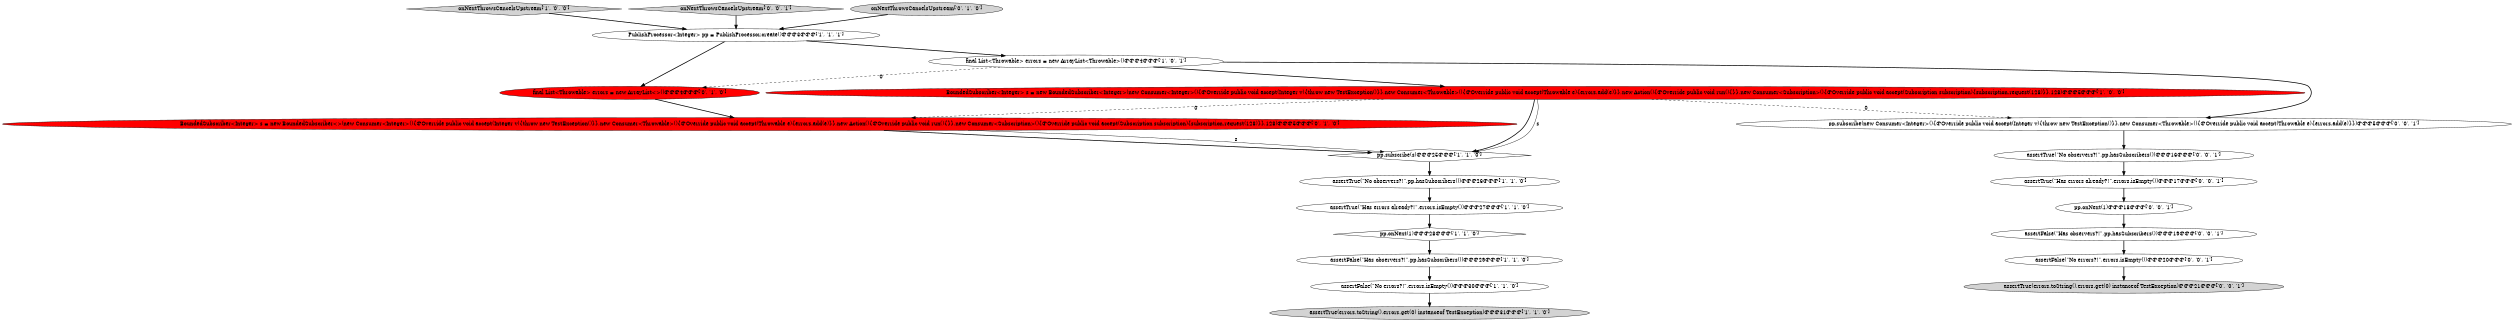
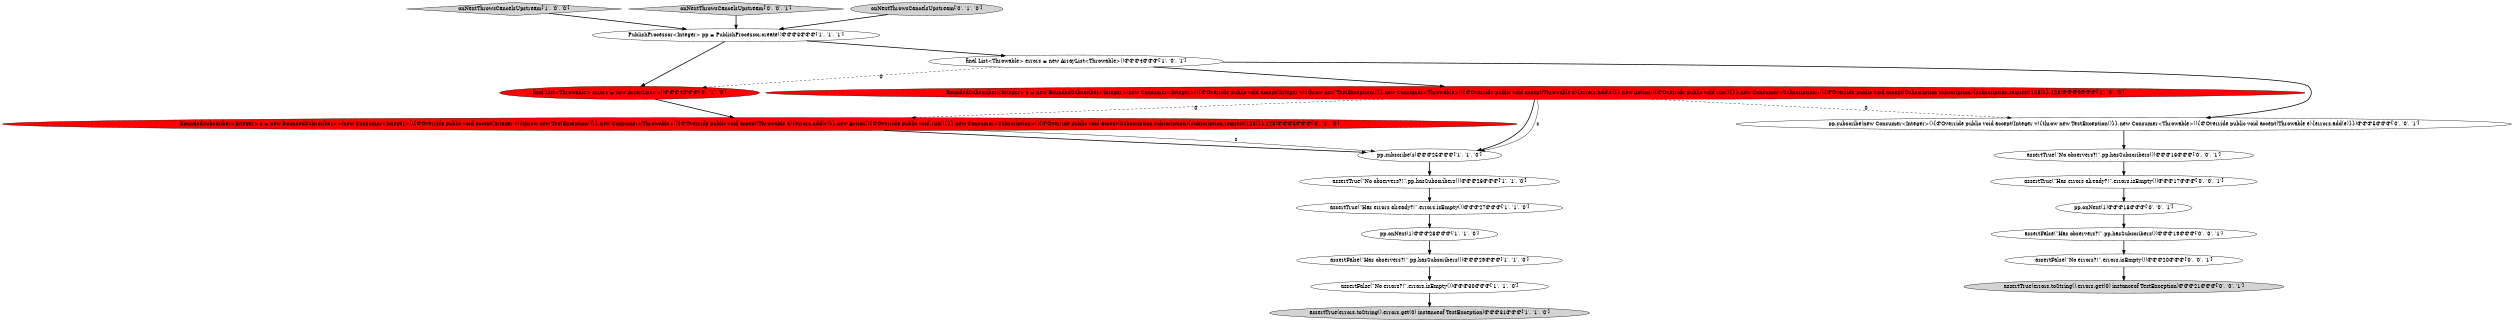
node "pp.subscribe(s)@@@25@@@['1', '1', '0']": shape diamond -> ellipse
node "pp.onNext(1)@@@28@@@['1', '1', '0']": shape diamond -> ellipse
